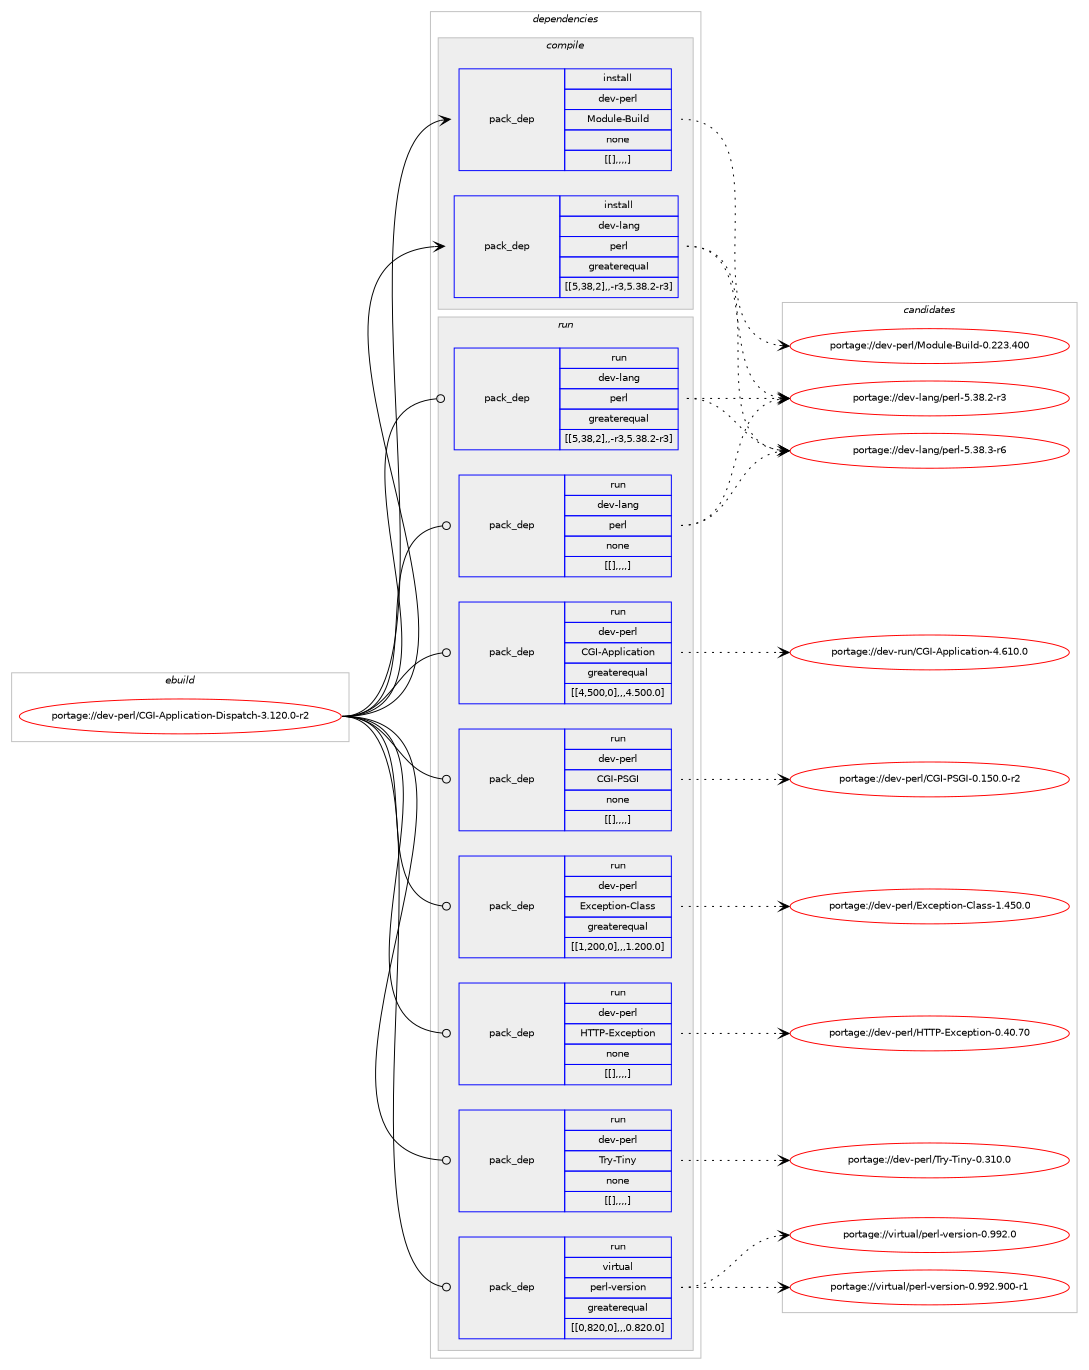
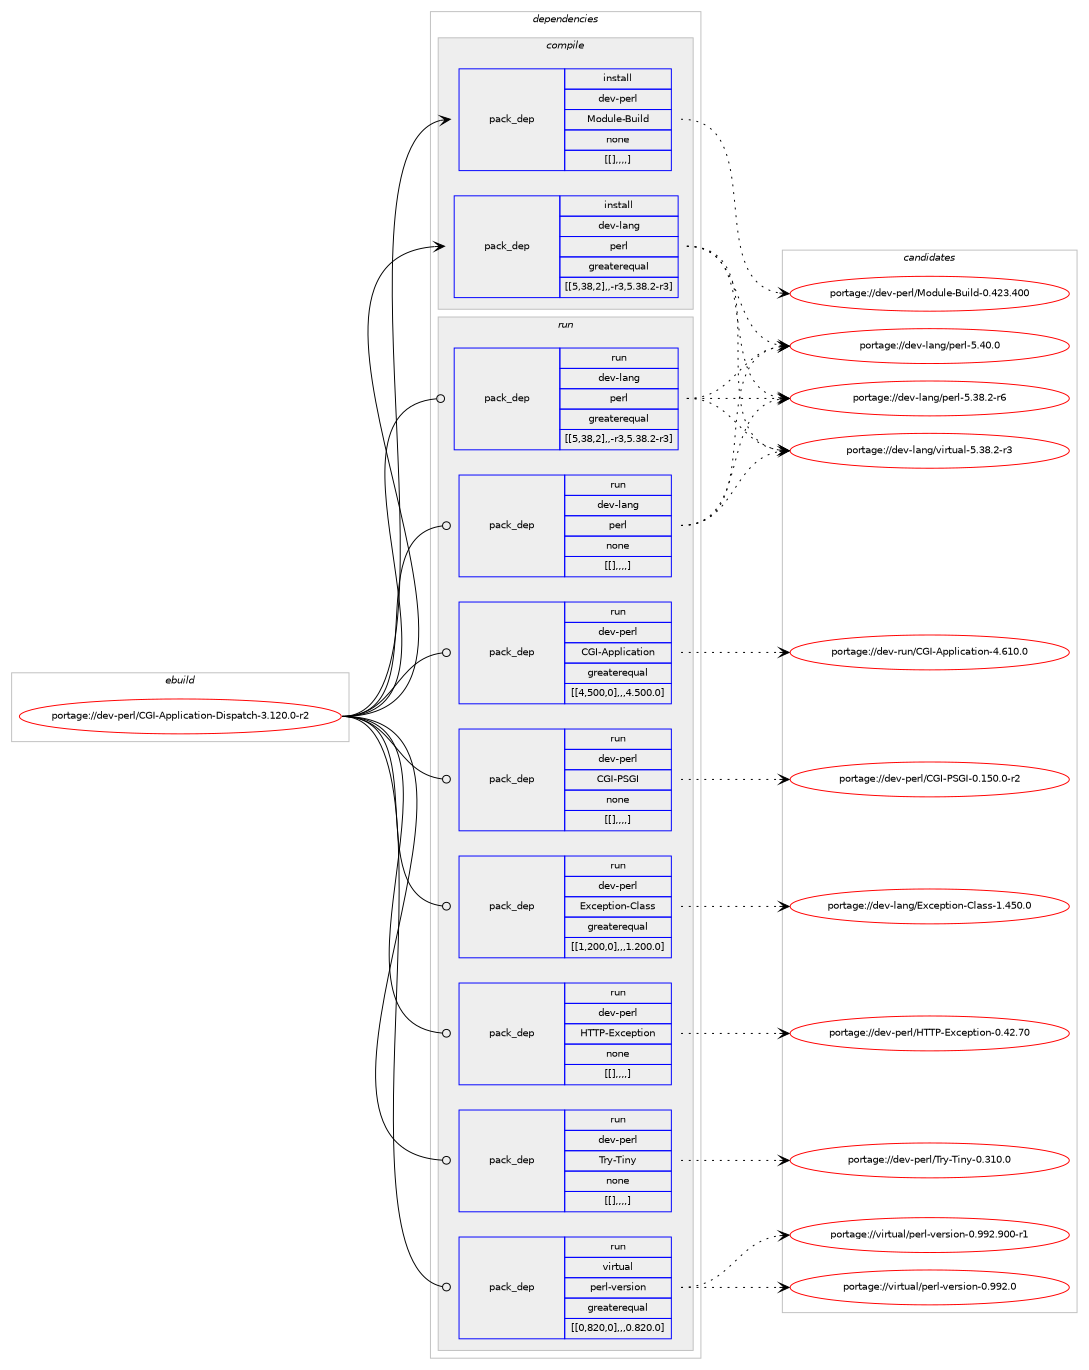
node "portage://dev-lang/perl-5.40.0": added
node "portage://dev-perl/Module-Build-0.223.400": label "portage://dev-perl/Module-Build-0.223.400" -> "portage://dev-perl/Module-Build-0.423.400"
node "portage://dev-lang/perl-5.38.2-r3": label "portage://dev-lang/perl-5.38.2-r3" -> "portage://dev-lang/virtual-5.38.2-r3"
node "portage://dev-lang/perl-5.38.3-r6": label "portage://dev-lang/perl-5.38.3-r6" -> "portage://dev-lang/perl-5.38.2-r6"
node "portage://dev-perl/Exception-Class-1.450.0": label "portage://dev-perl/Exception-Class-1.450.0" -> "portage://dev-lang/Exception-Class-1.450.0"
node "portage://dev-perl/HTTP-Exception-0.40.70": label "portage://dev-perl/HTTP-Exception-0.40.70" -> "portage://dev-perl/HTTP-Exception-0.42.70"
